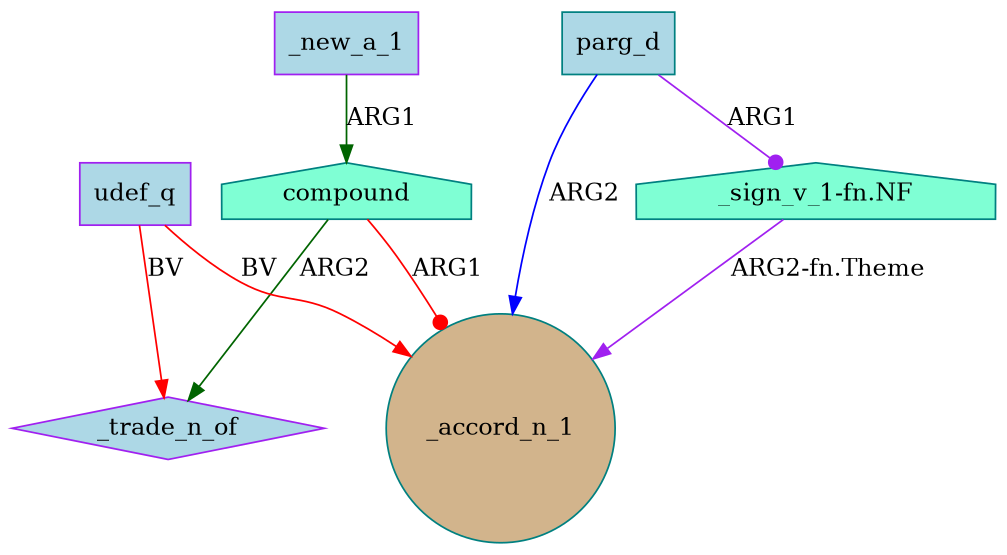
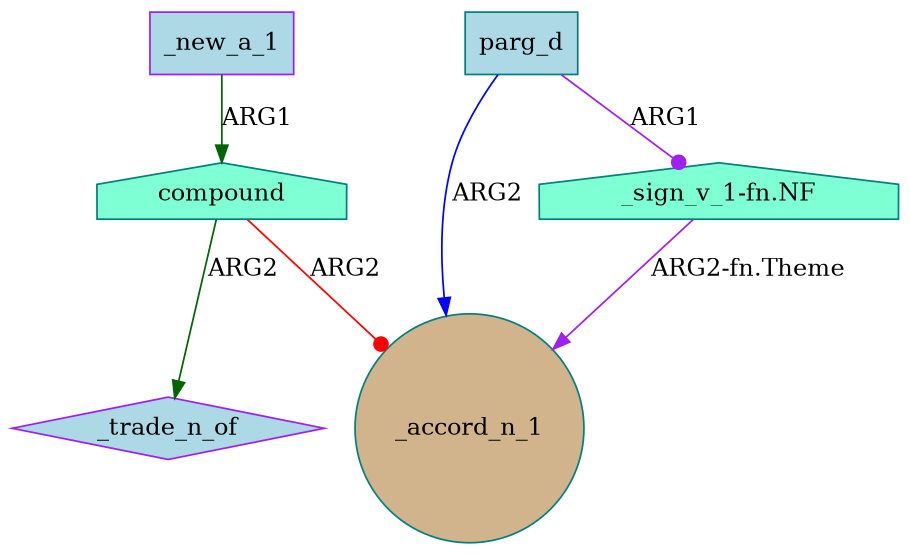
node "udef_q": removed
edge "compound" -> "_accord_n_1": label "ARG1" -> "ARG2"
